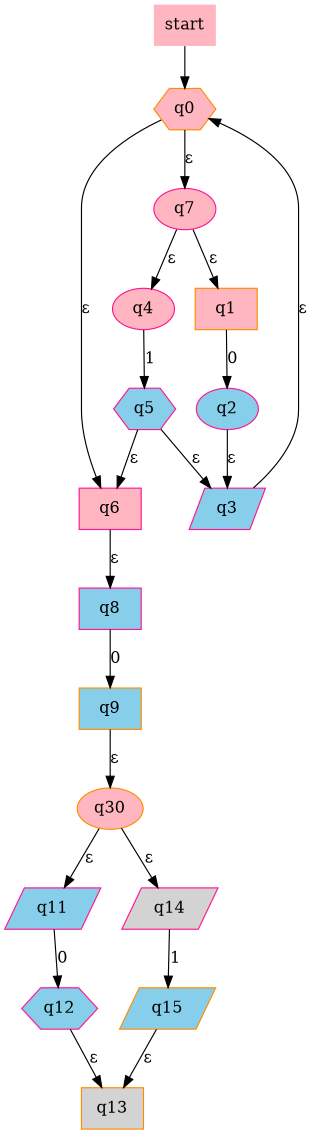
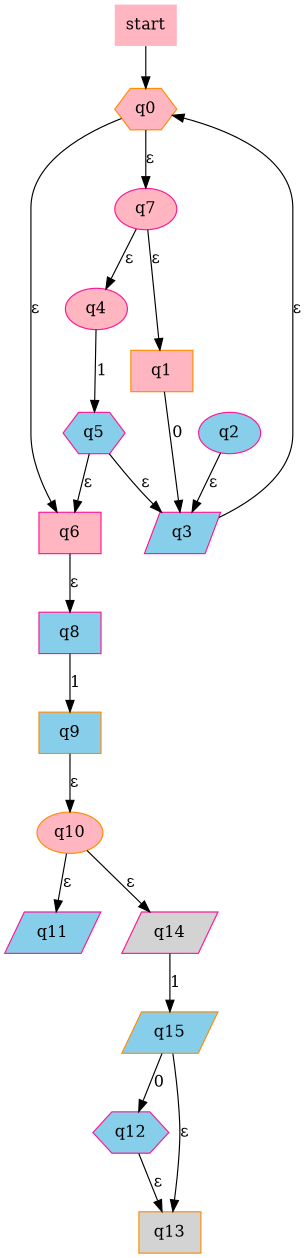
edge "q1" -> "q2": now "q1" -> "q3"
edge "q8" -> "q9": label "0" -> "1"
node "q30": label "q30" -> "q10"
edge "q11" -> "q12": now "q15" -> "q12"
